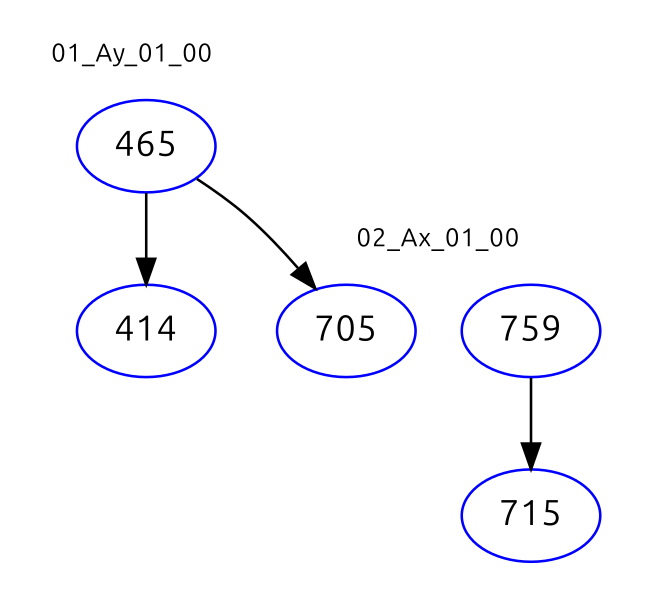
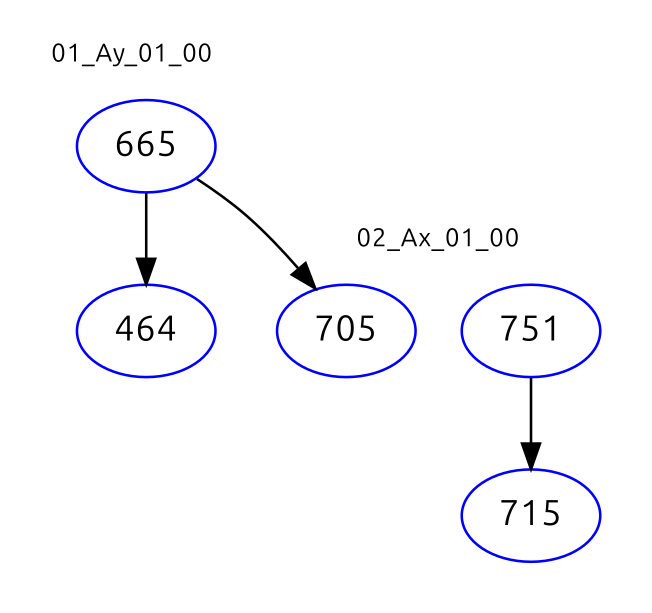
node "465": label "465" -> "665"
node "414": label "414" -> "464"
node "759": label "759" -> "751"
